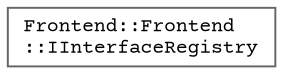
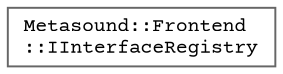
node "Frontend::Frontend ::IInterfaceRegistry": label "Frontend::Frontend ::IInterfaceRegistry" -> "Metasound::Frontend ::IInterfaceRegistry"
